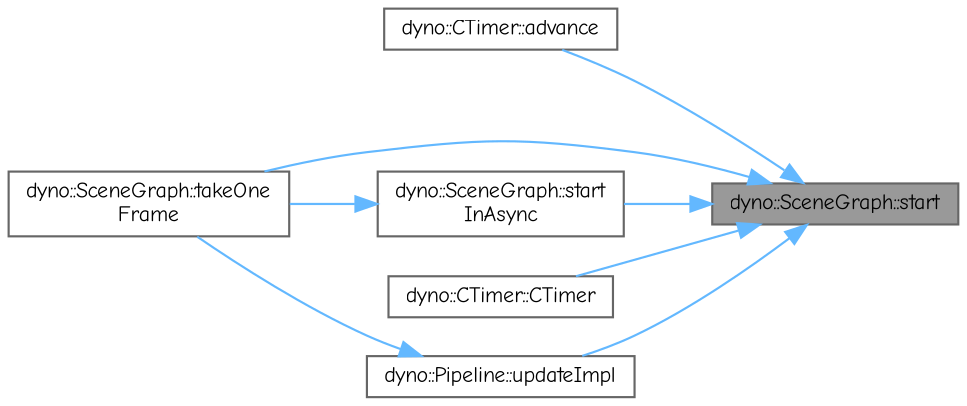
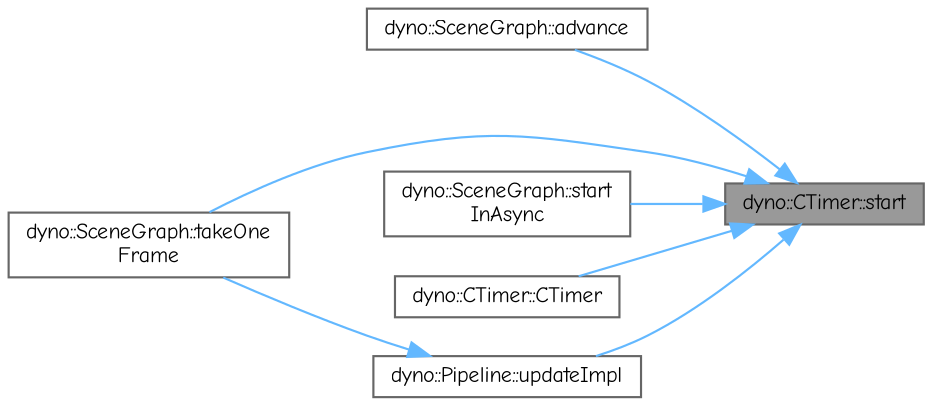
node "dyno::CTimer::advance": label "dyno::CTimer::advance" -> "dyno::SceneGraph::advance"
edge "dyno::SceneGraph::takeOne Frame" -> "dyno::SceneGraph::start InAsync": removed
node "dyno::SceneGraph::start": label "dyno::SceneGraph::start" -> "dyno::CTimer::start"
